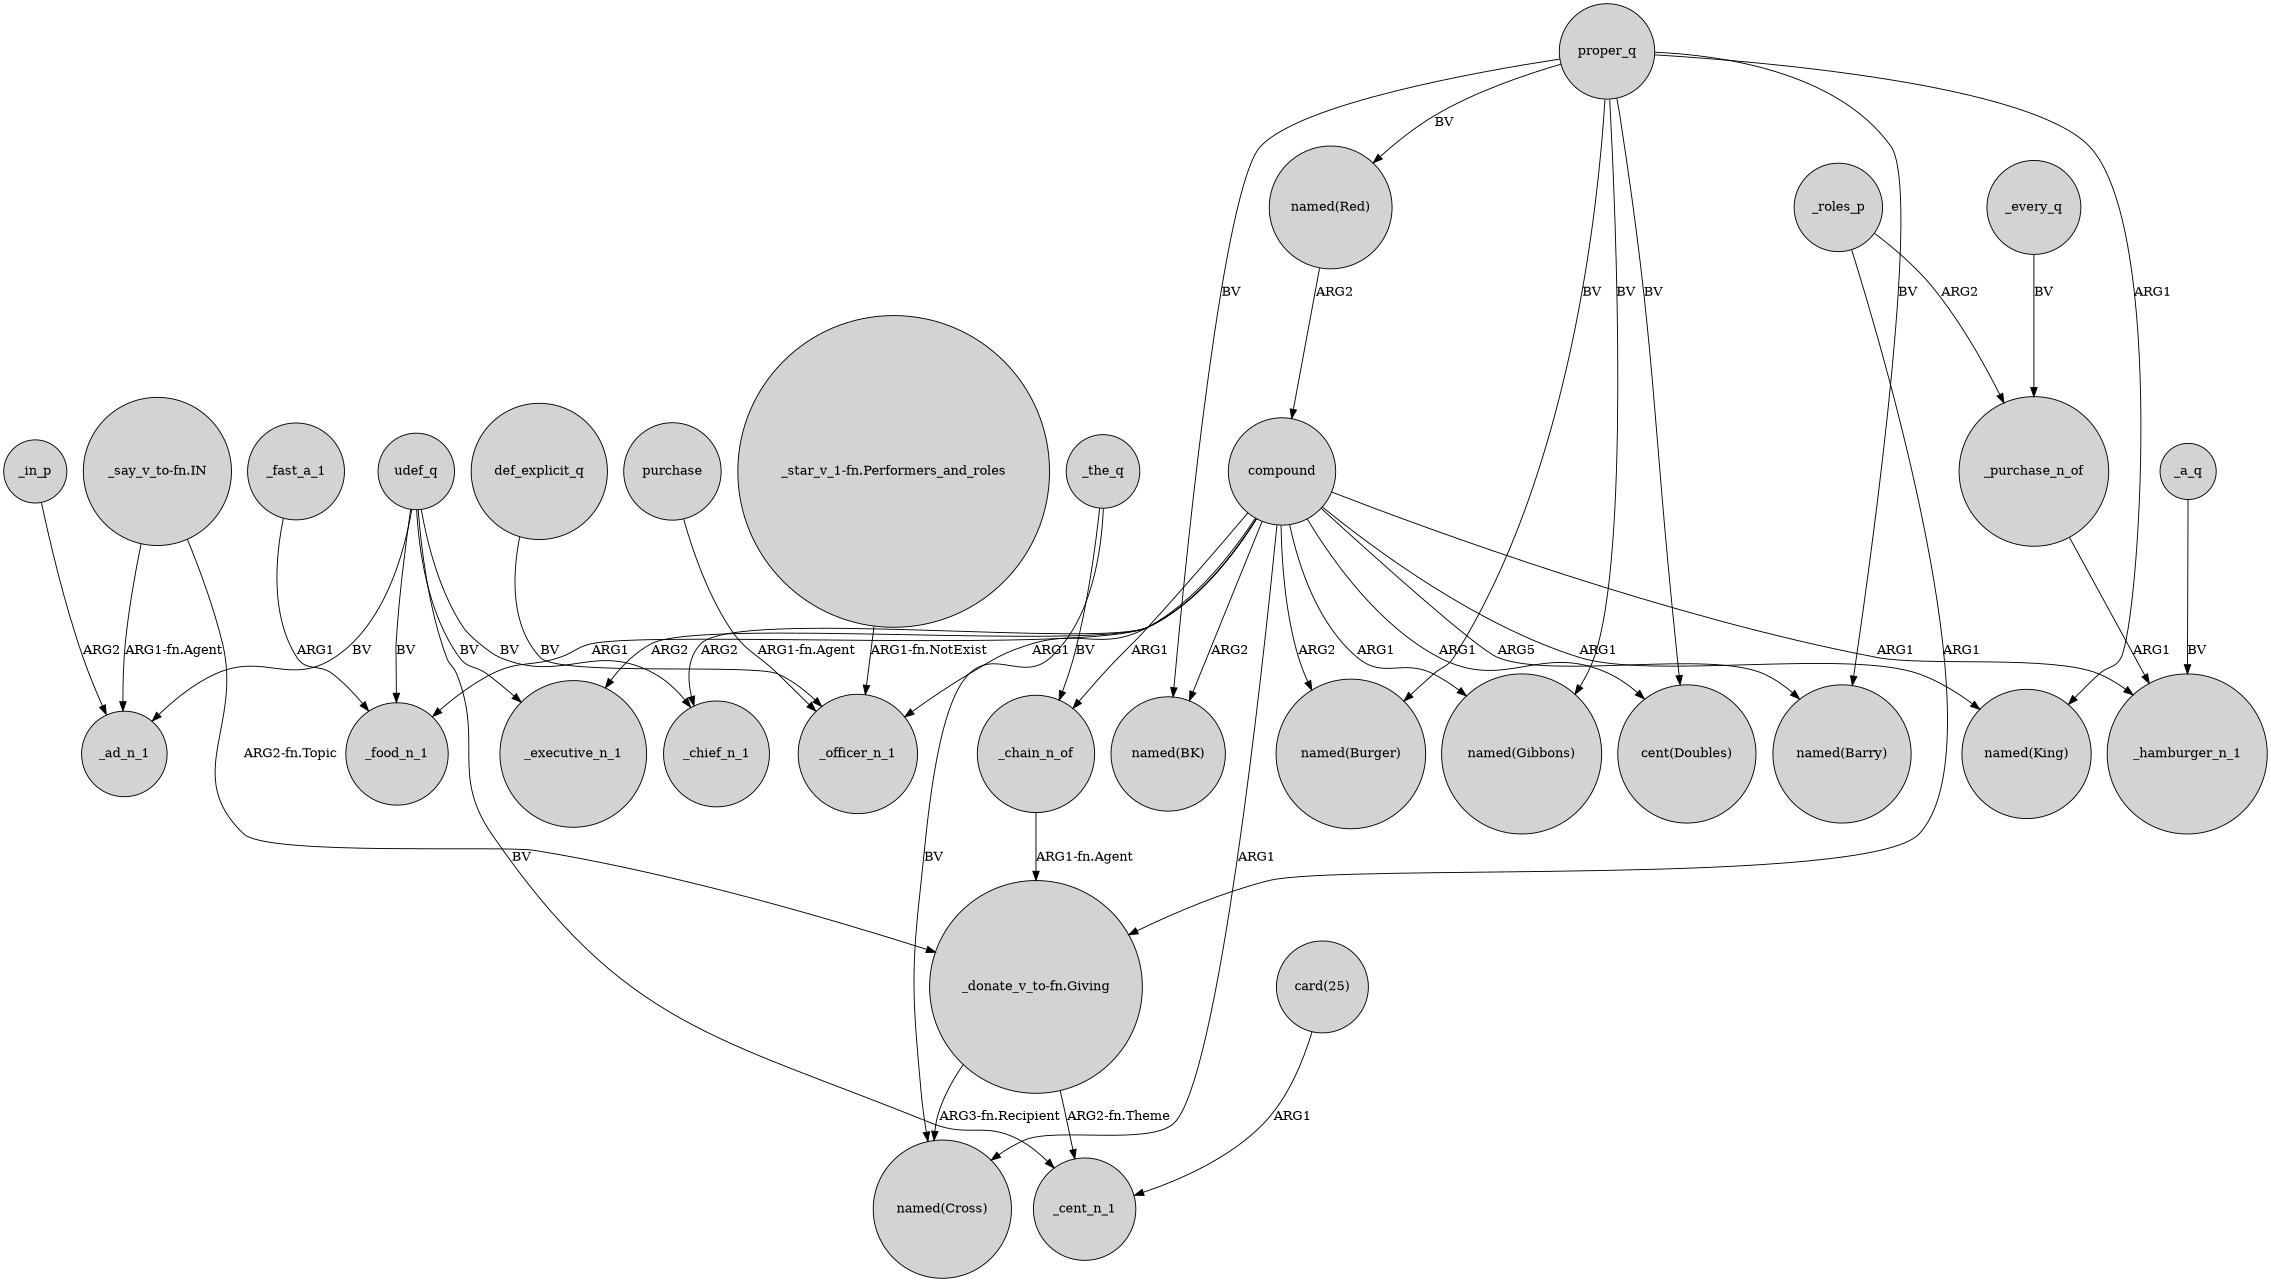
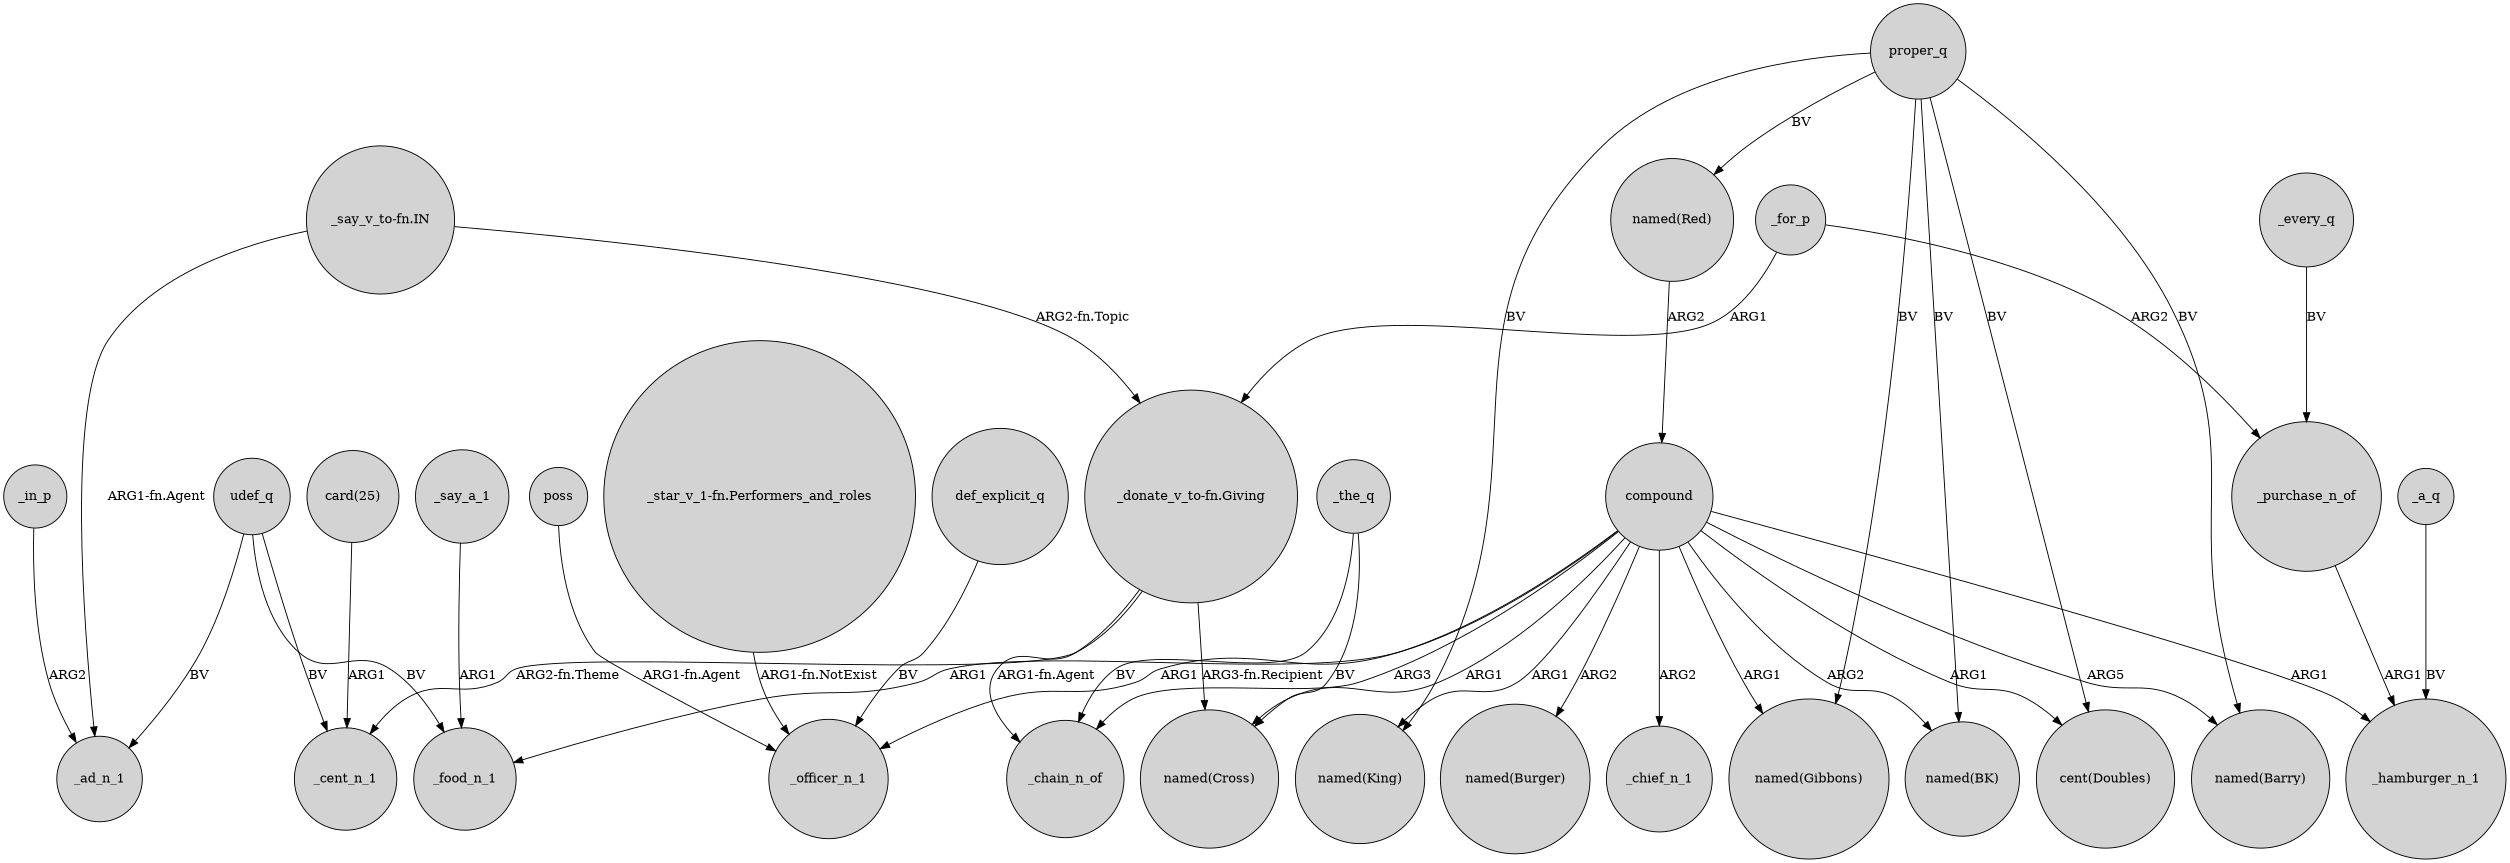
node "_roles_p": label "_roles_p" -> "_for_p"
edge "proper_q" -> "named(King)": label "ARG1" -> "BV"
edge "proper_q" -> "named(Burger)": removed, label "BV"
node "_fast_a_1": label "_fast_a_1" -> "_say_a_1"
node "purchase": label "purchase" -> "poss"
edge "compound" -> "_chain_n_of": label "ARG1" -> "ARG3"
edge "udef_q" -> "_chief_n_1": removed, label "BV"
node "_executive_n_1": removed
edge "_chain_n_of" -> "_donate_v_to-fn.Giving": reversed
